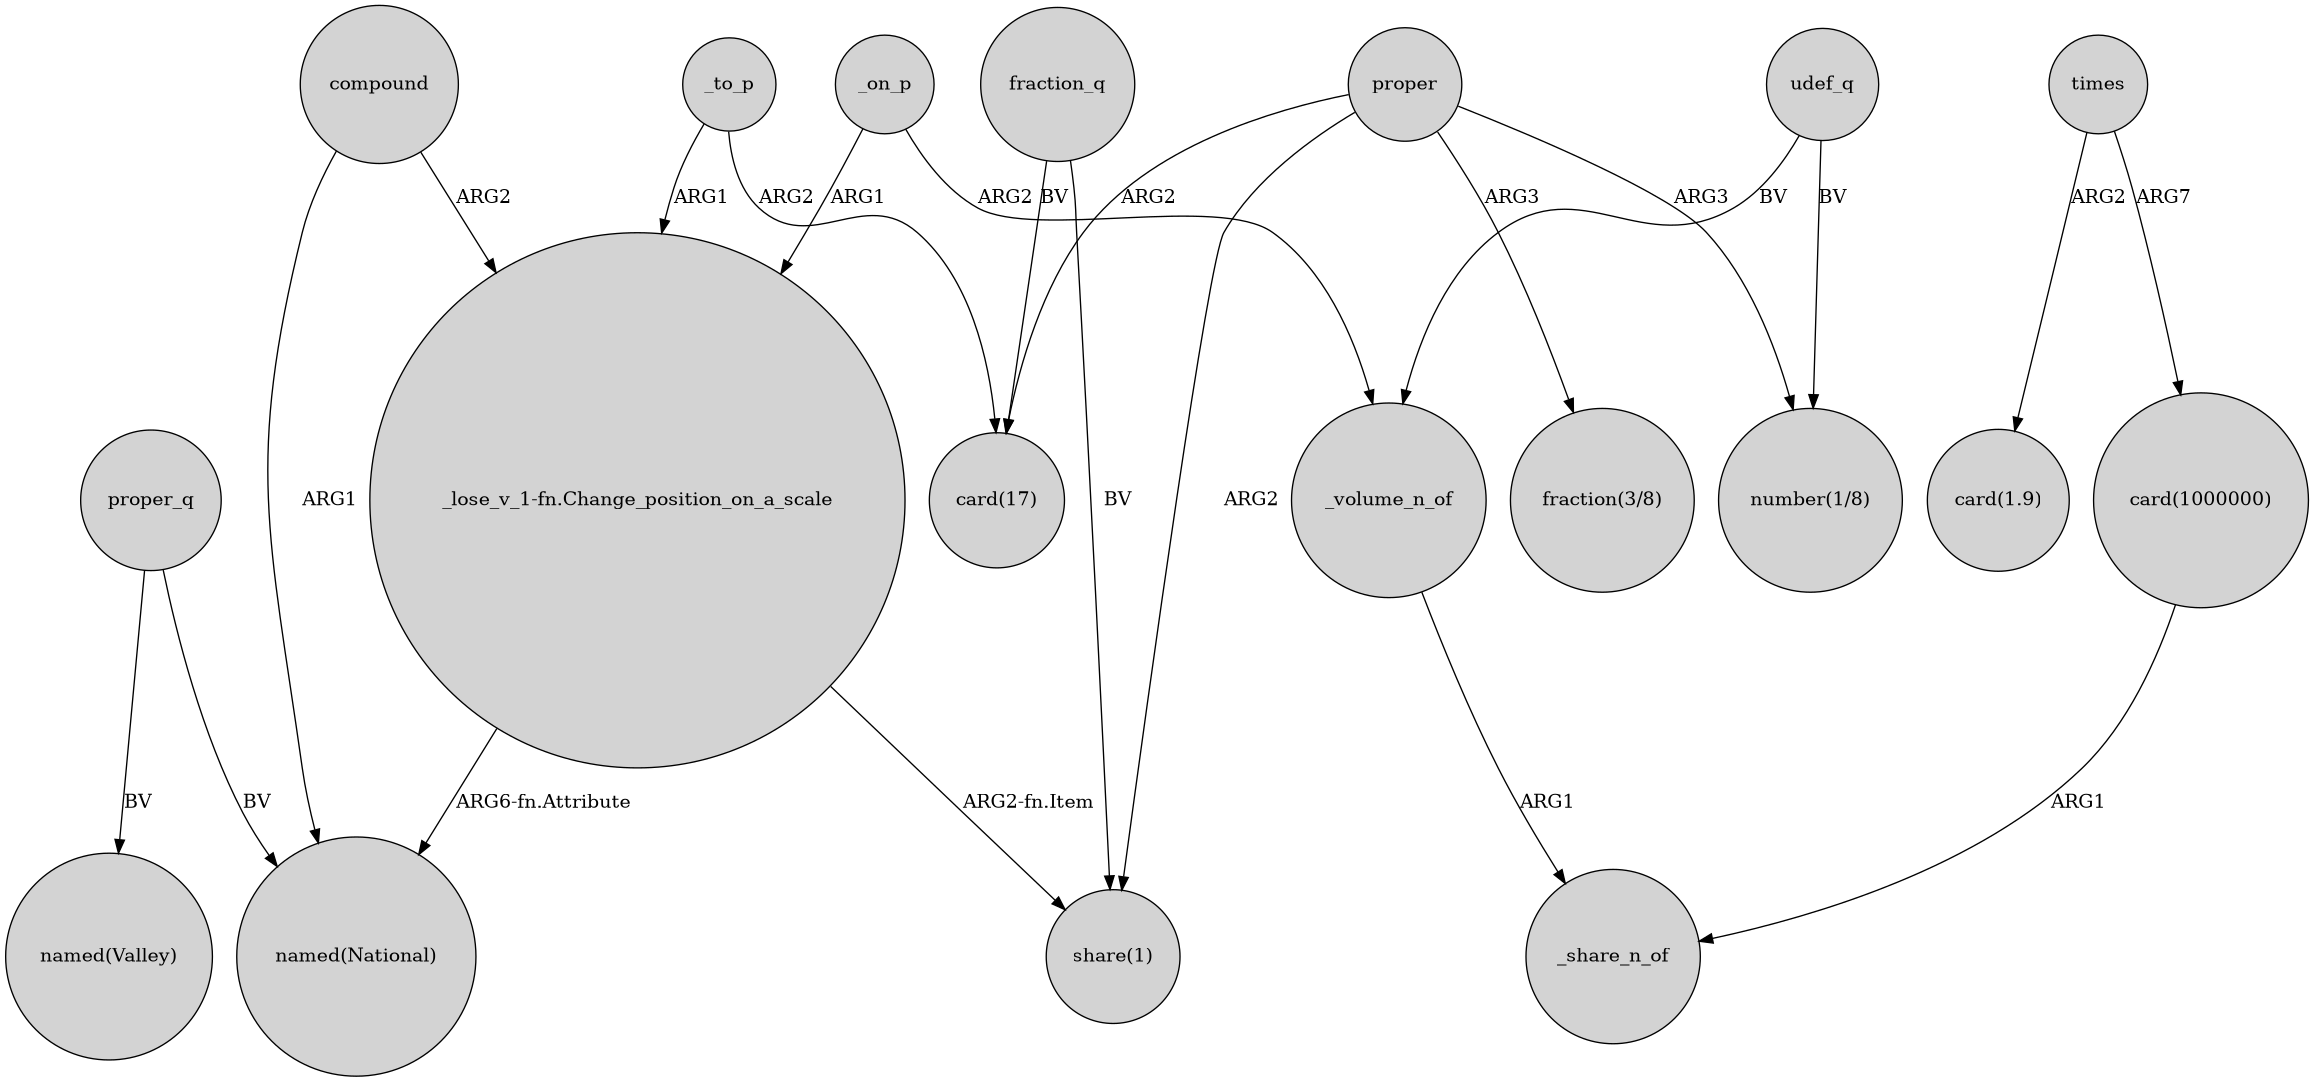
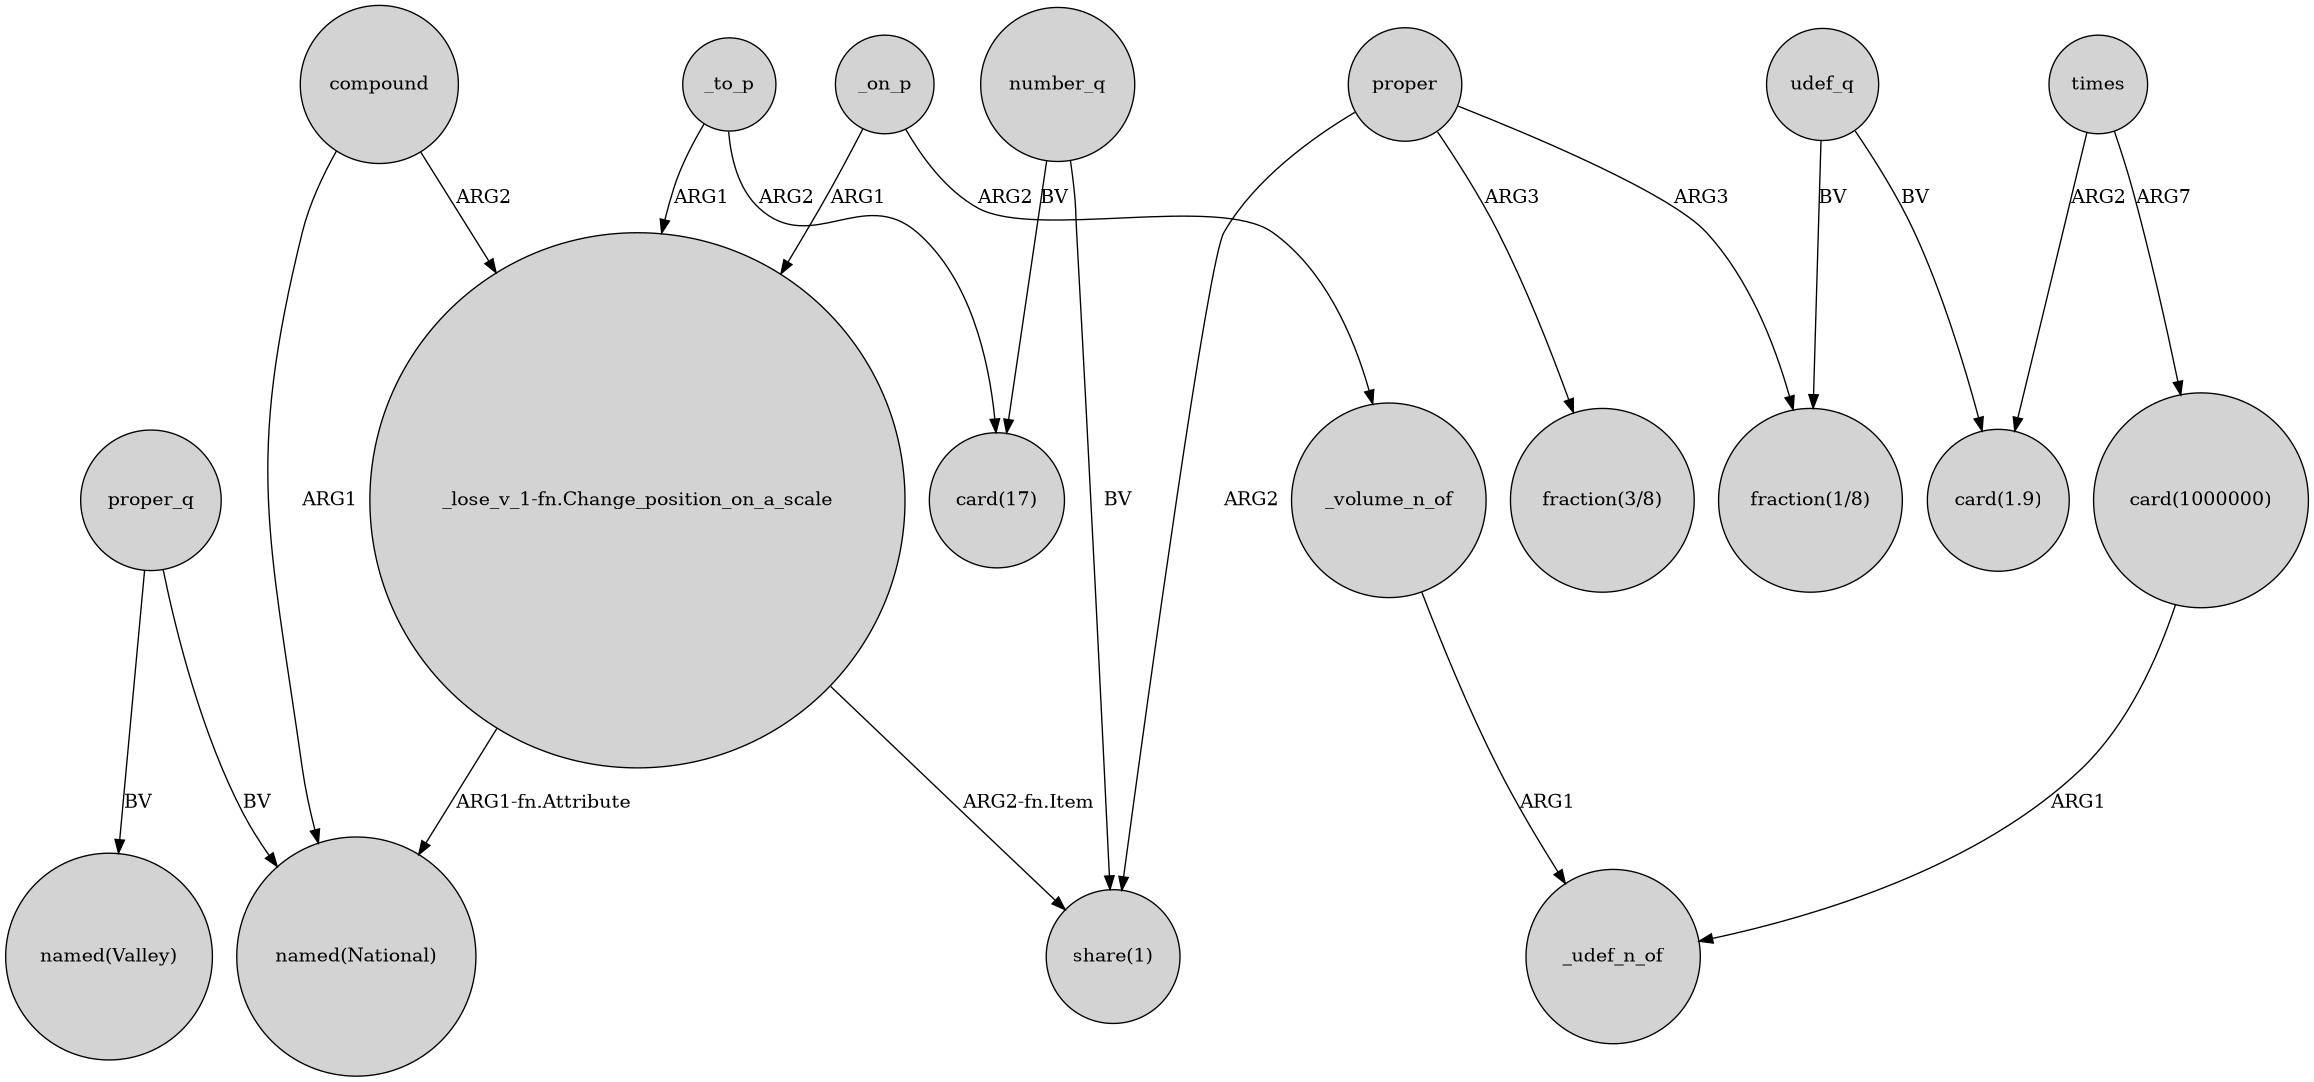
node "fraction_q": label "fraction_q" -> "number_q"
edge "proper" -> "card(17)": removed, label "ARG2"
edge "udef_q" -> "_volume_n_of": now "udef_q" -> "card(1.9)"
node "number(1/8)": label "number(1/8)" -> "fraction(1/8)"
edge "_lose_v_1-fn.Change_position_on_a_scale" -> "named(National)": label "ARG6-fn.Attribute" -> "ARG1-fn.Attribute"
node "_share_n_of": label "_share_n_of" -> "_udef_n_of"
